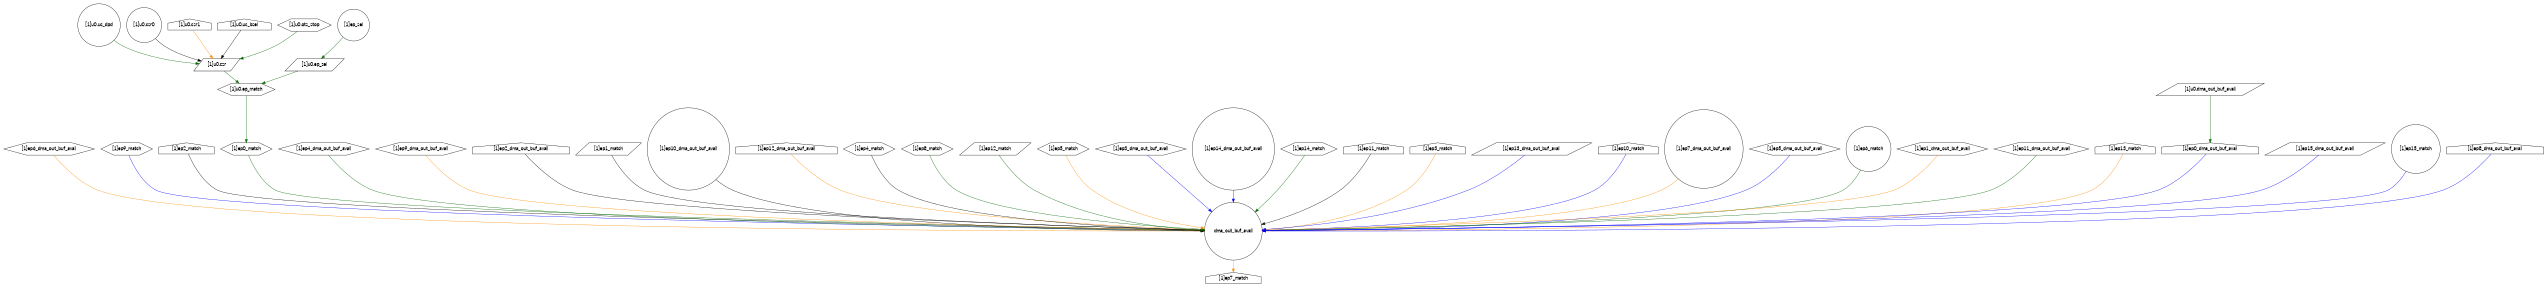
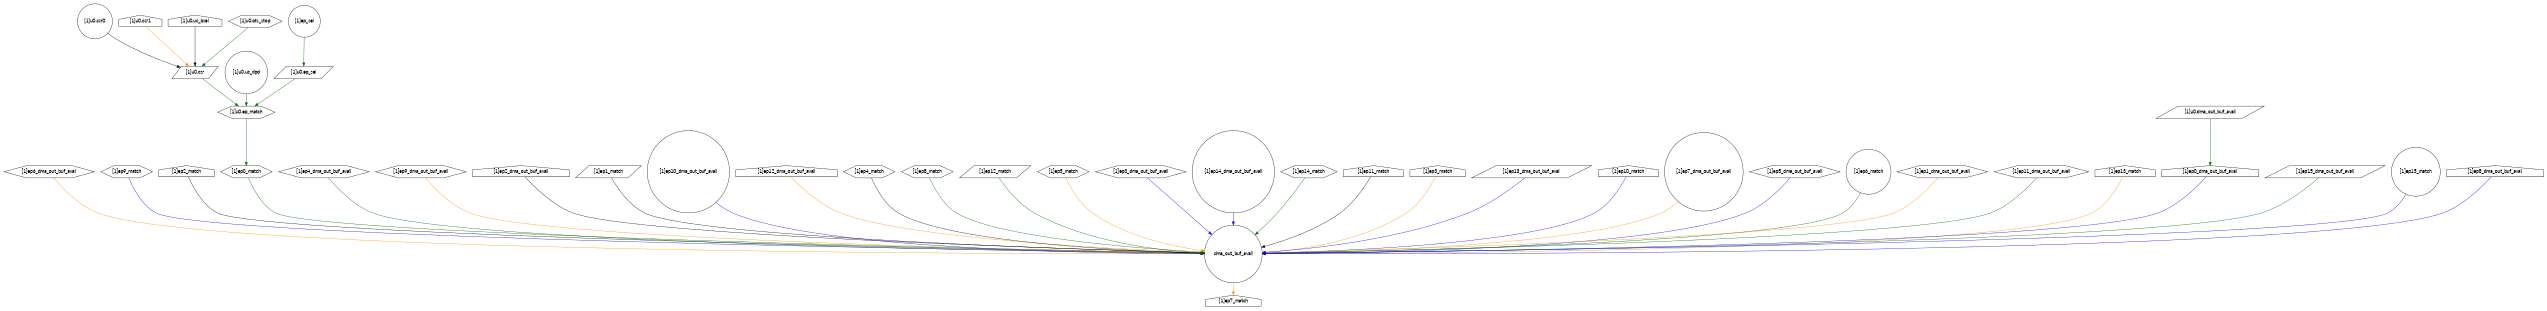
edge "[1]u0.uc_dpd" -> "[1]u0.csr": now "[1]u0.uc_dpd" -> "[1]u0.ep_match"
edge "[1]ep15_dma_out_buf_avail" -> "dma_out_buf_avail": color blue -> darkgreen
edge "[1]ep10_dma_out_buf_avail" -> "dma_out_buf_avail": color black -> blue
